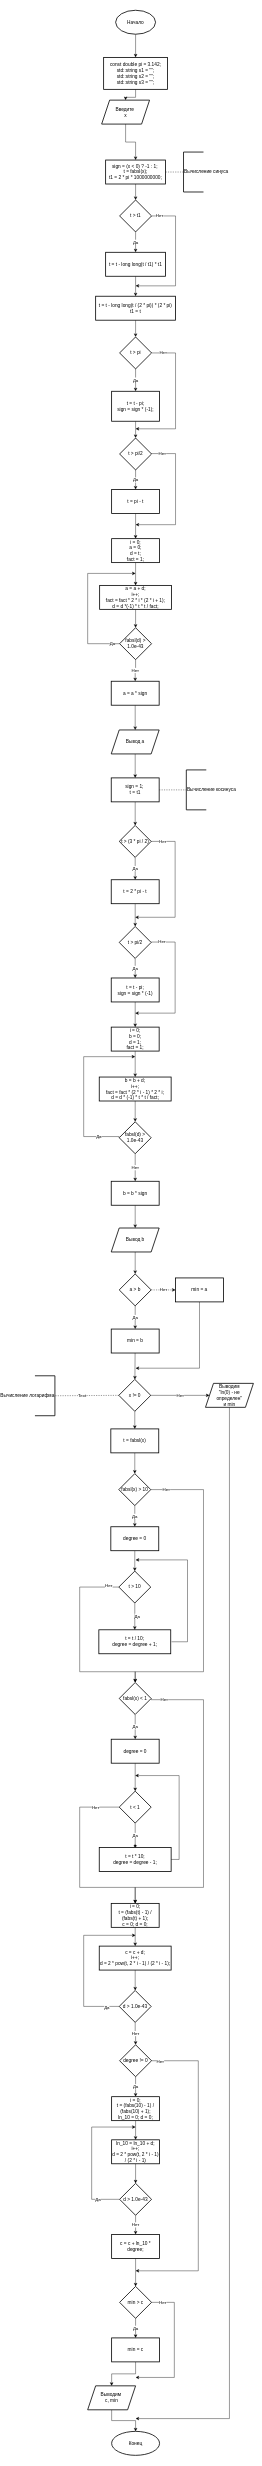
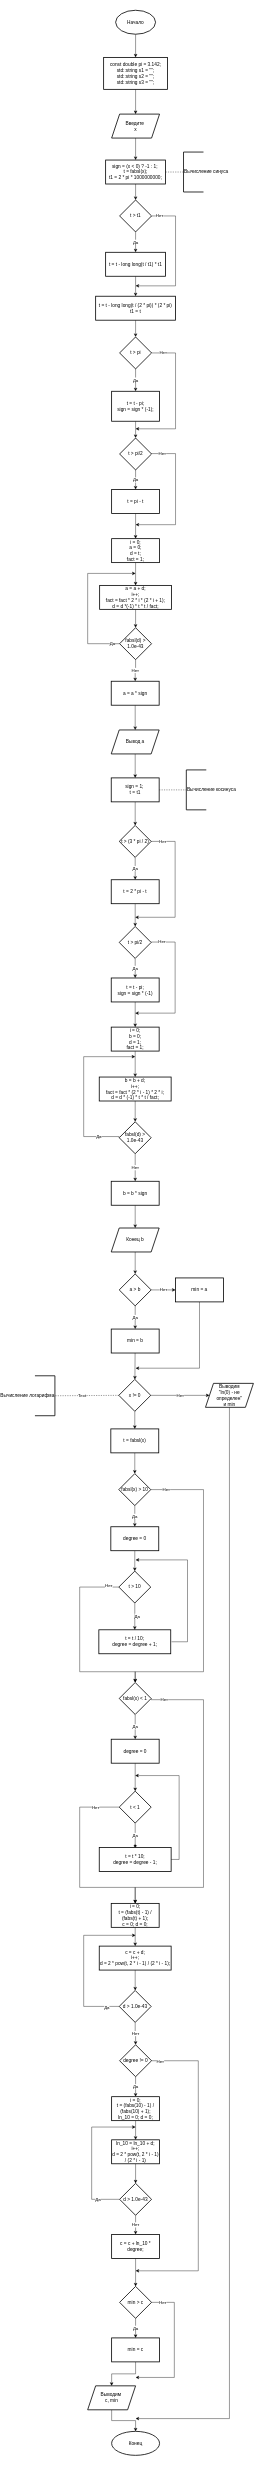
node "Введите x": moved (126, 110) -> (136, 124)
node "Вывод b": label "Вывод b" -> "Конец b"
edge "a > b" -> "min = a": style dashed -> solid
